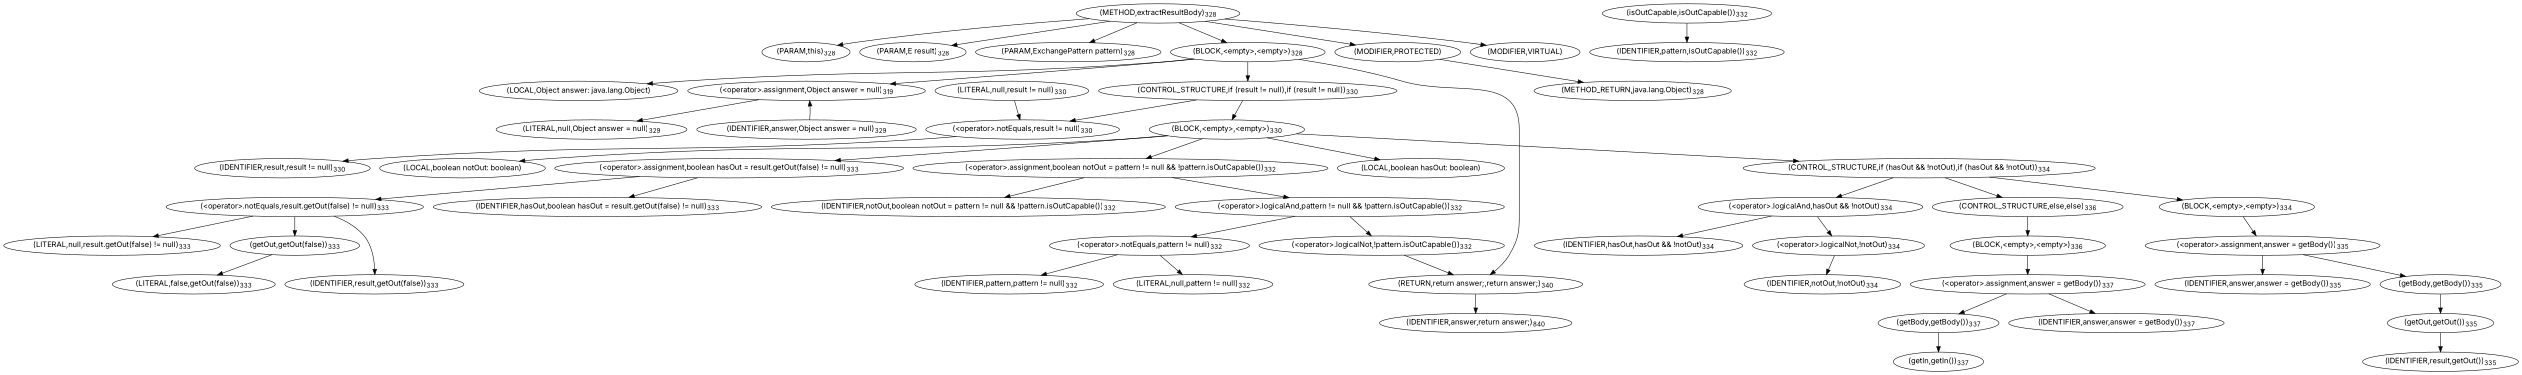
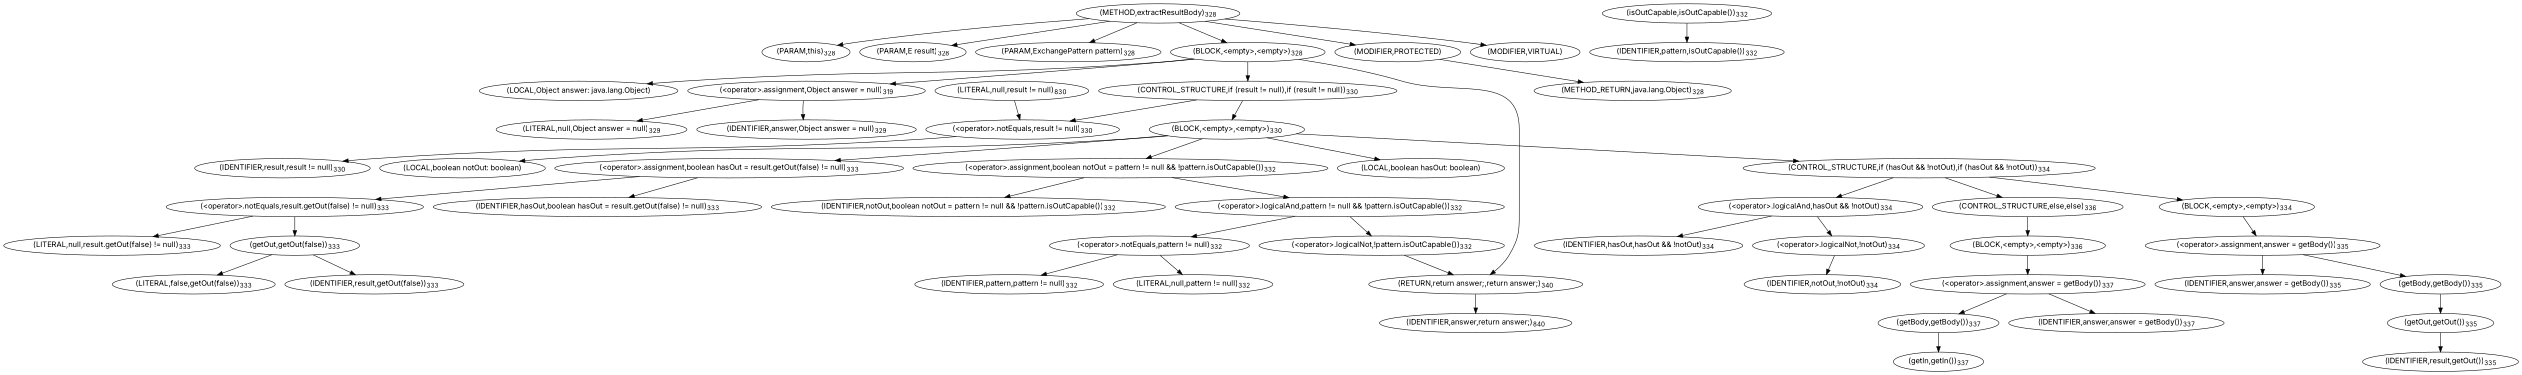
node "(LITERAL,null,result != null)": text "330" -> "830"
edge "(IDENTIFIER,answer,Object answer = null)" -> "(<operator>.assignment,Object answer = null)": reversed
edge "(<operator>.notEquals,result.getOut(false) != null)" -> "(IDENTIFIER,result,getOut(false))": now "(getOut,getOut(false))" -> "(IDENTIFIER,result,getOut(false))"
